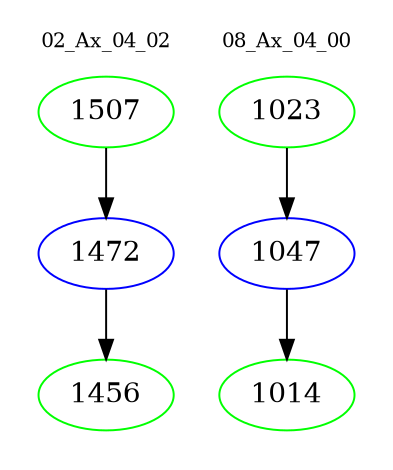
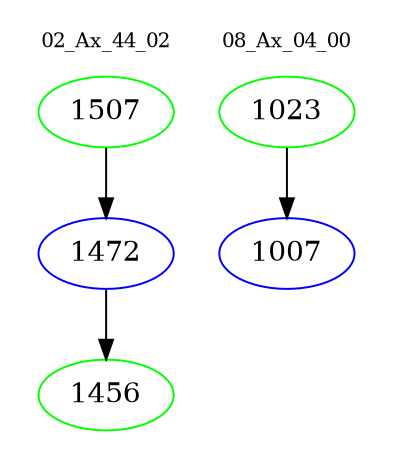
cluster "02_Ax_04_02": label "02_Ax_04_02" -> "02_Ax_44_02"
node "1047": label "1047" -> "1007"
node "1014": removed
